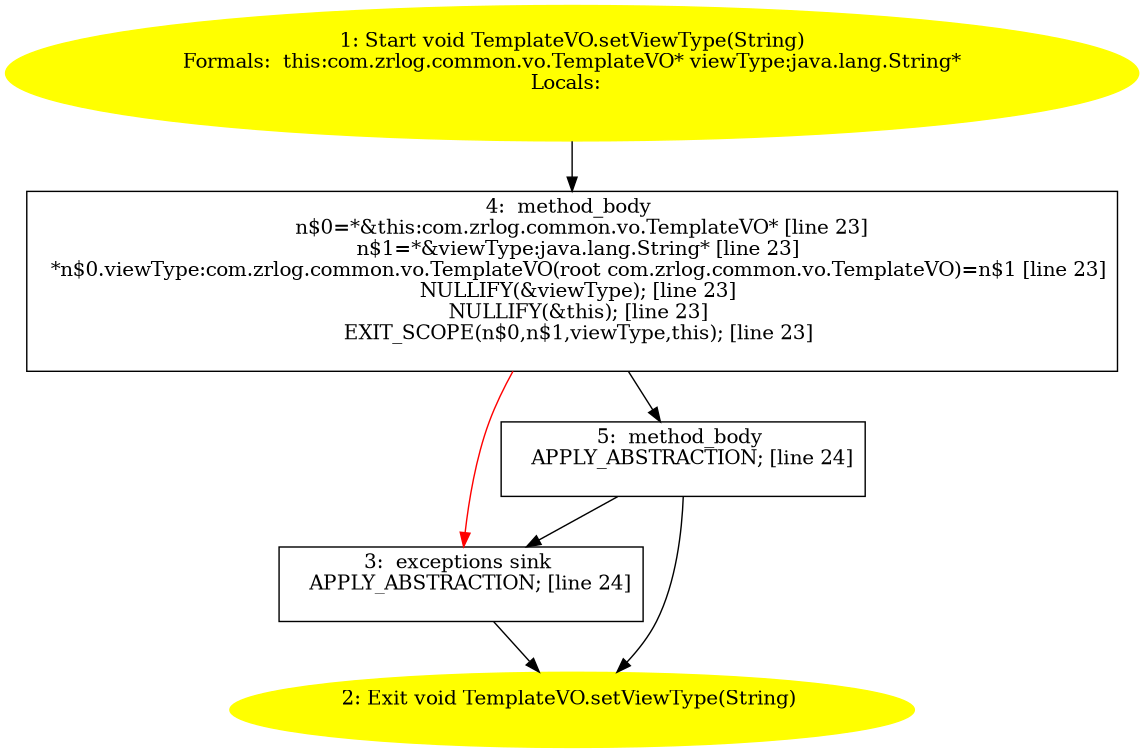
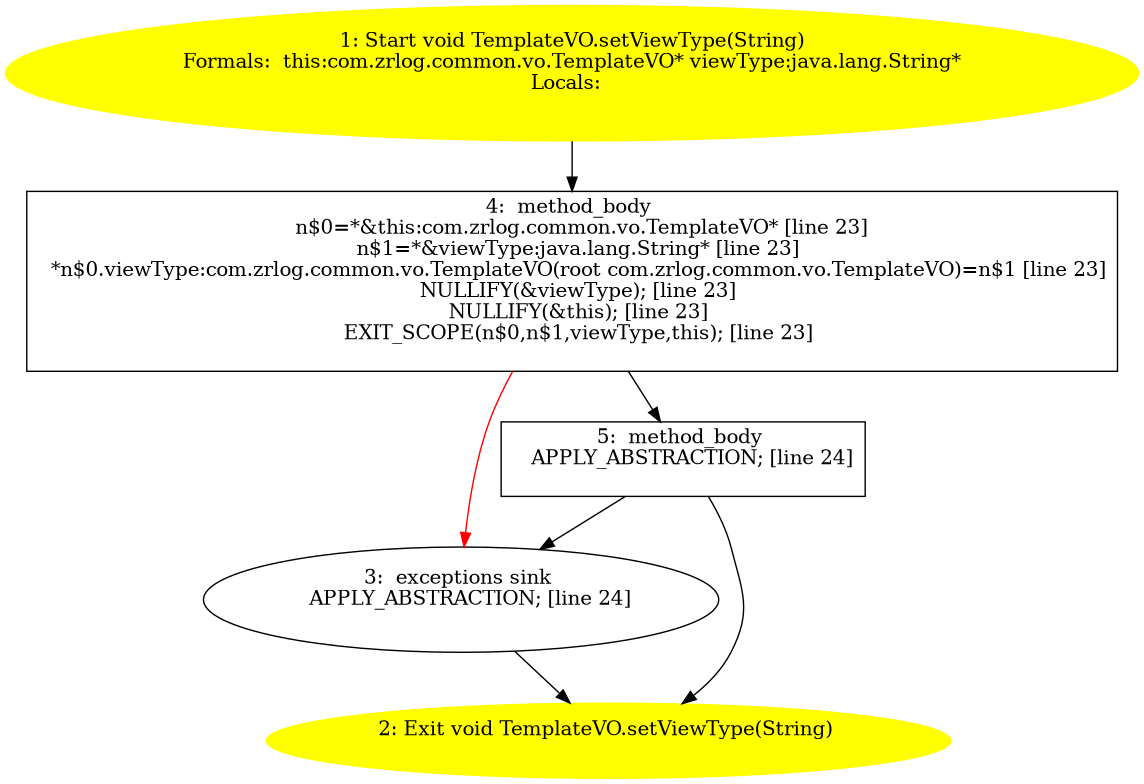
node "3:  exceptions sink APPLY_ABSTRACTION; [line 24]": shape box -> ellipse
